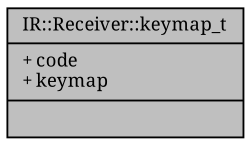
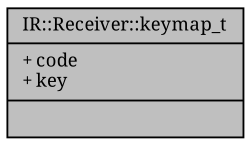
node "IR::Receiver::keymap_t": text "+ keymap" -> "+ key"
